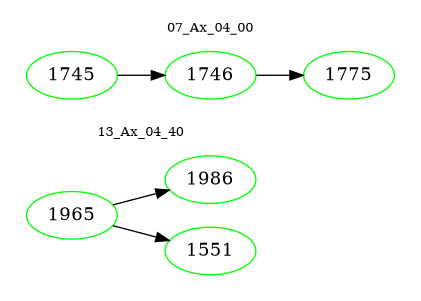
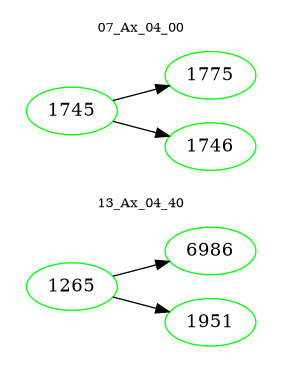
edge "1746" -> "1775": now "1745" -> "1775"
node "1986": label "1986" -> "6986"
node "1965": label "1965" -> "1265"
node "1551": label "1551" -> "1951"
